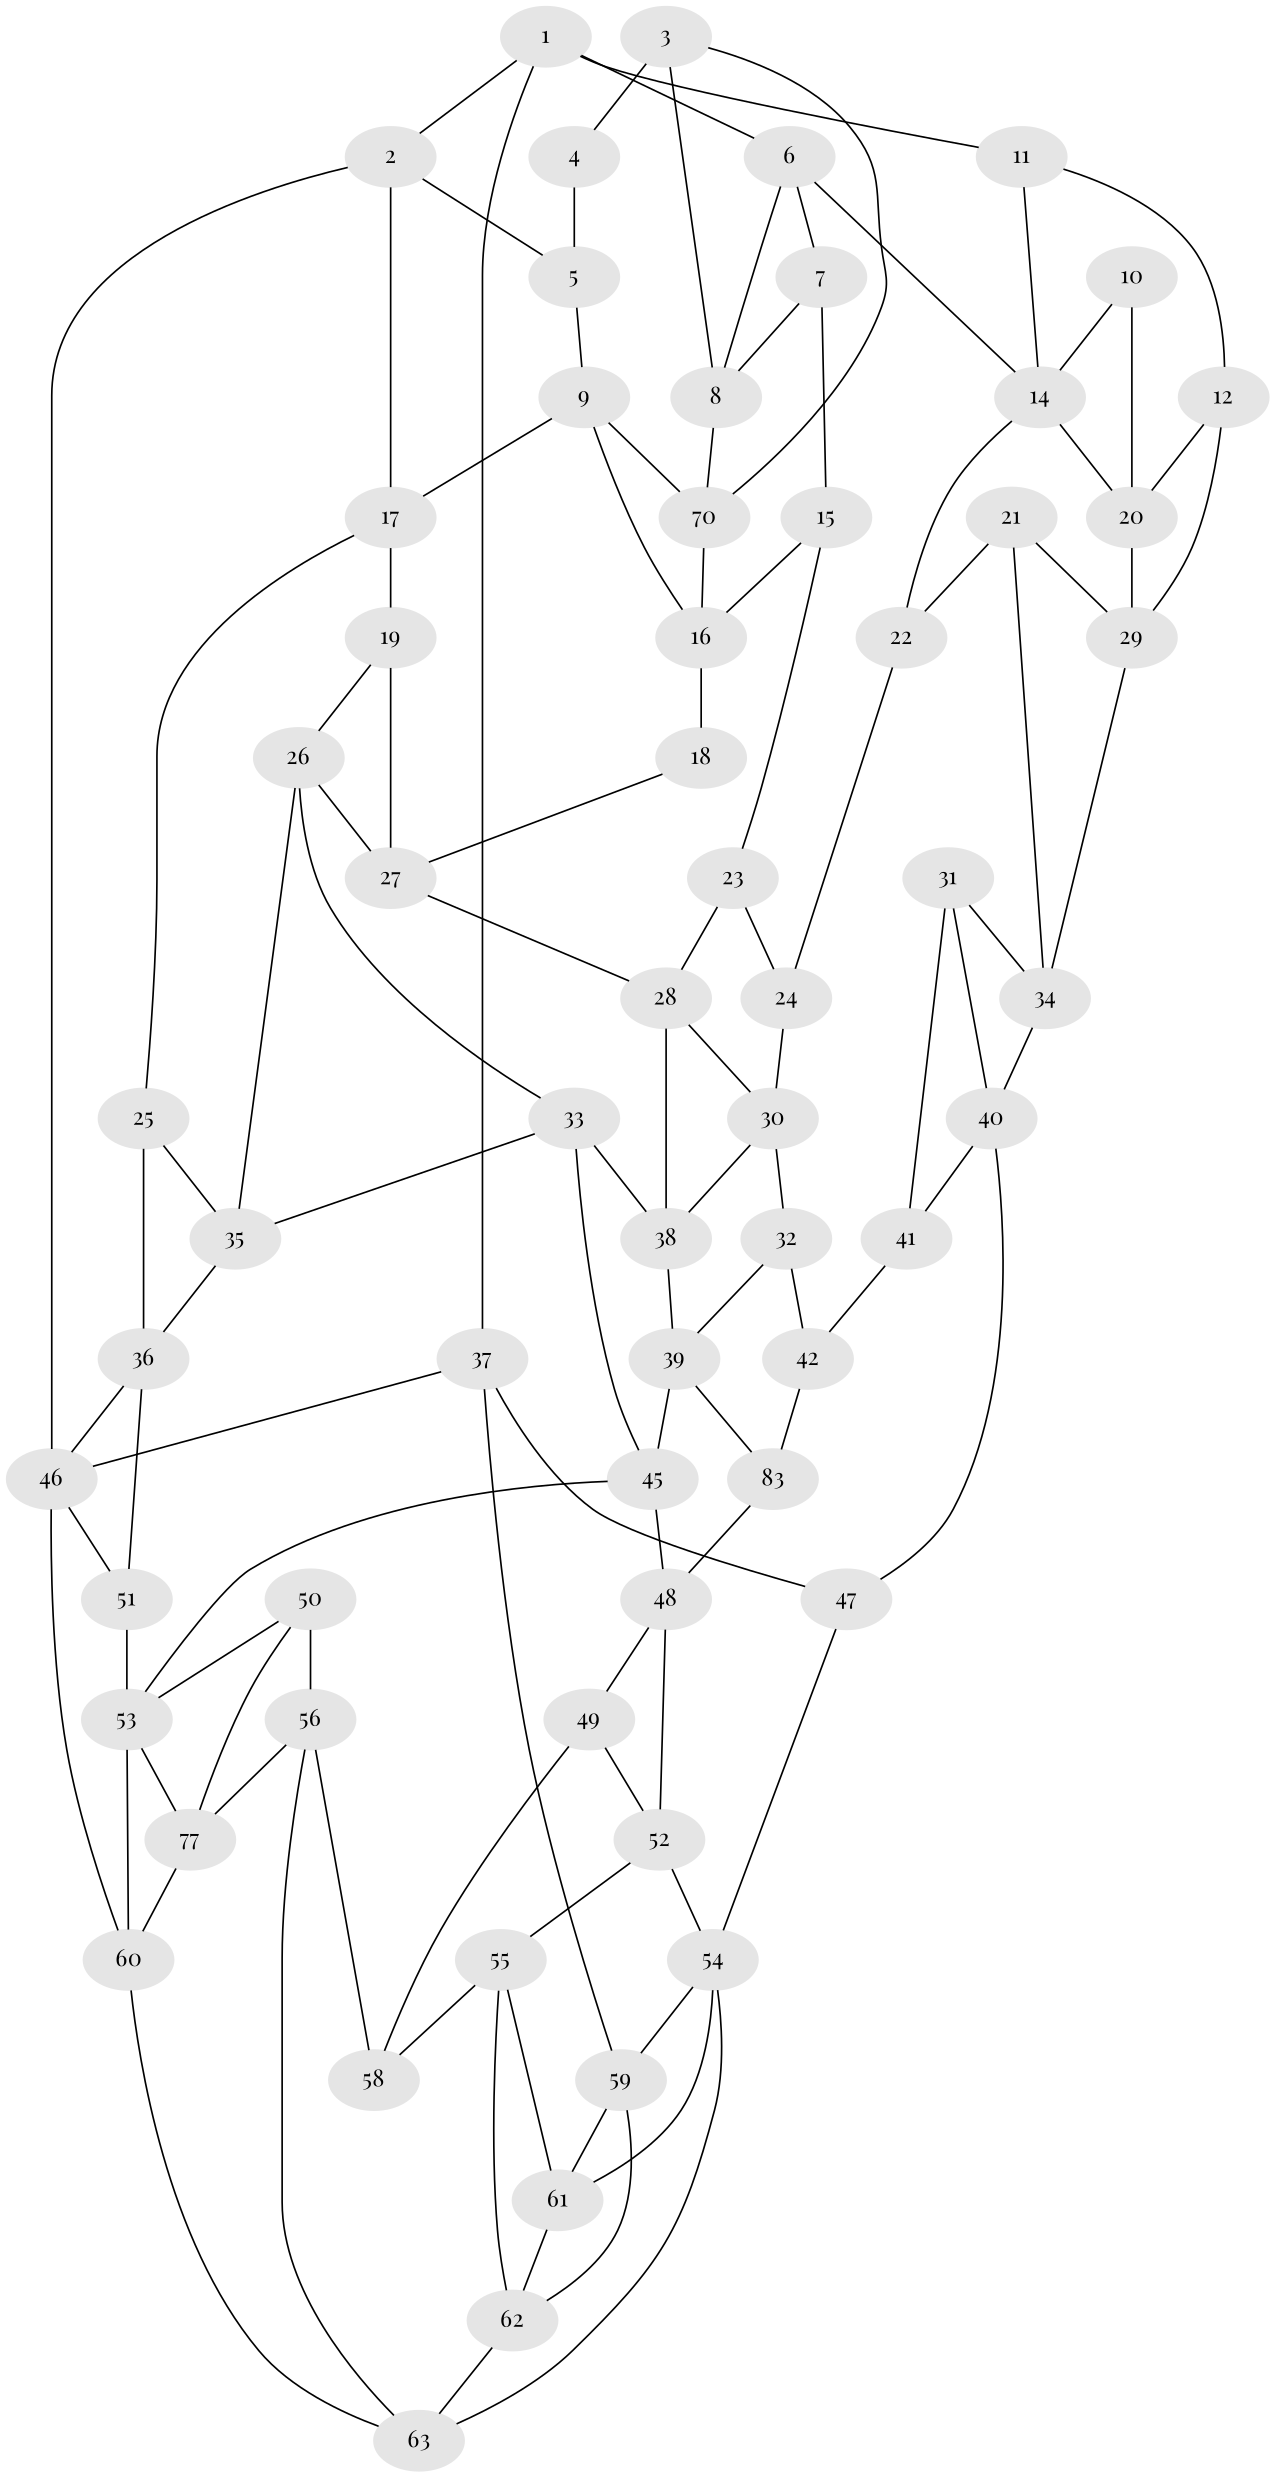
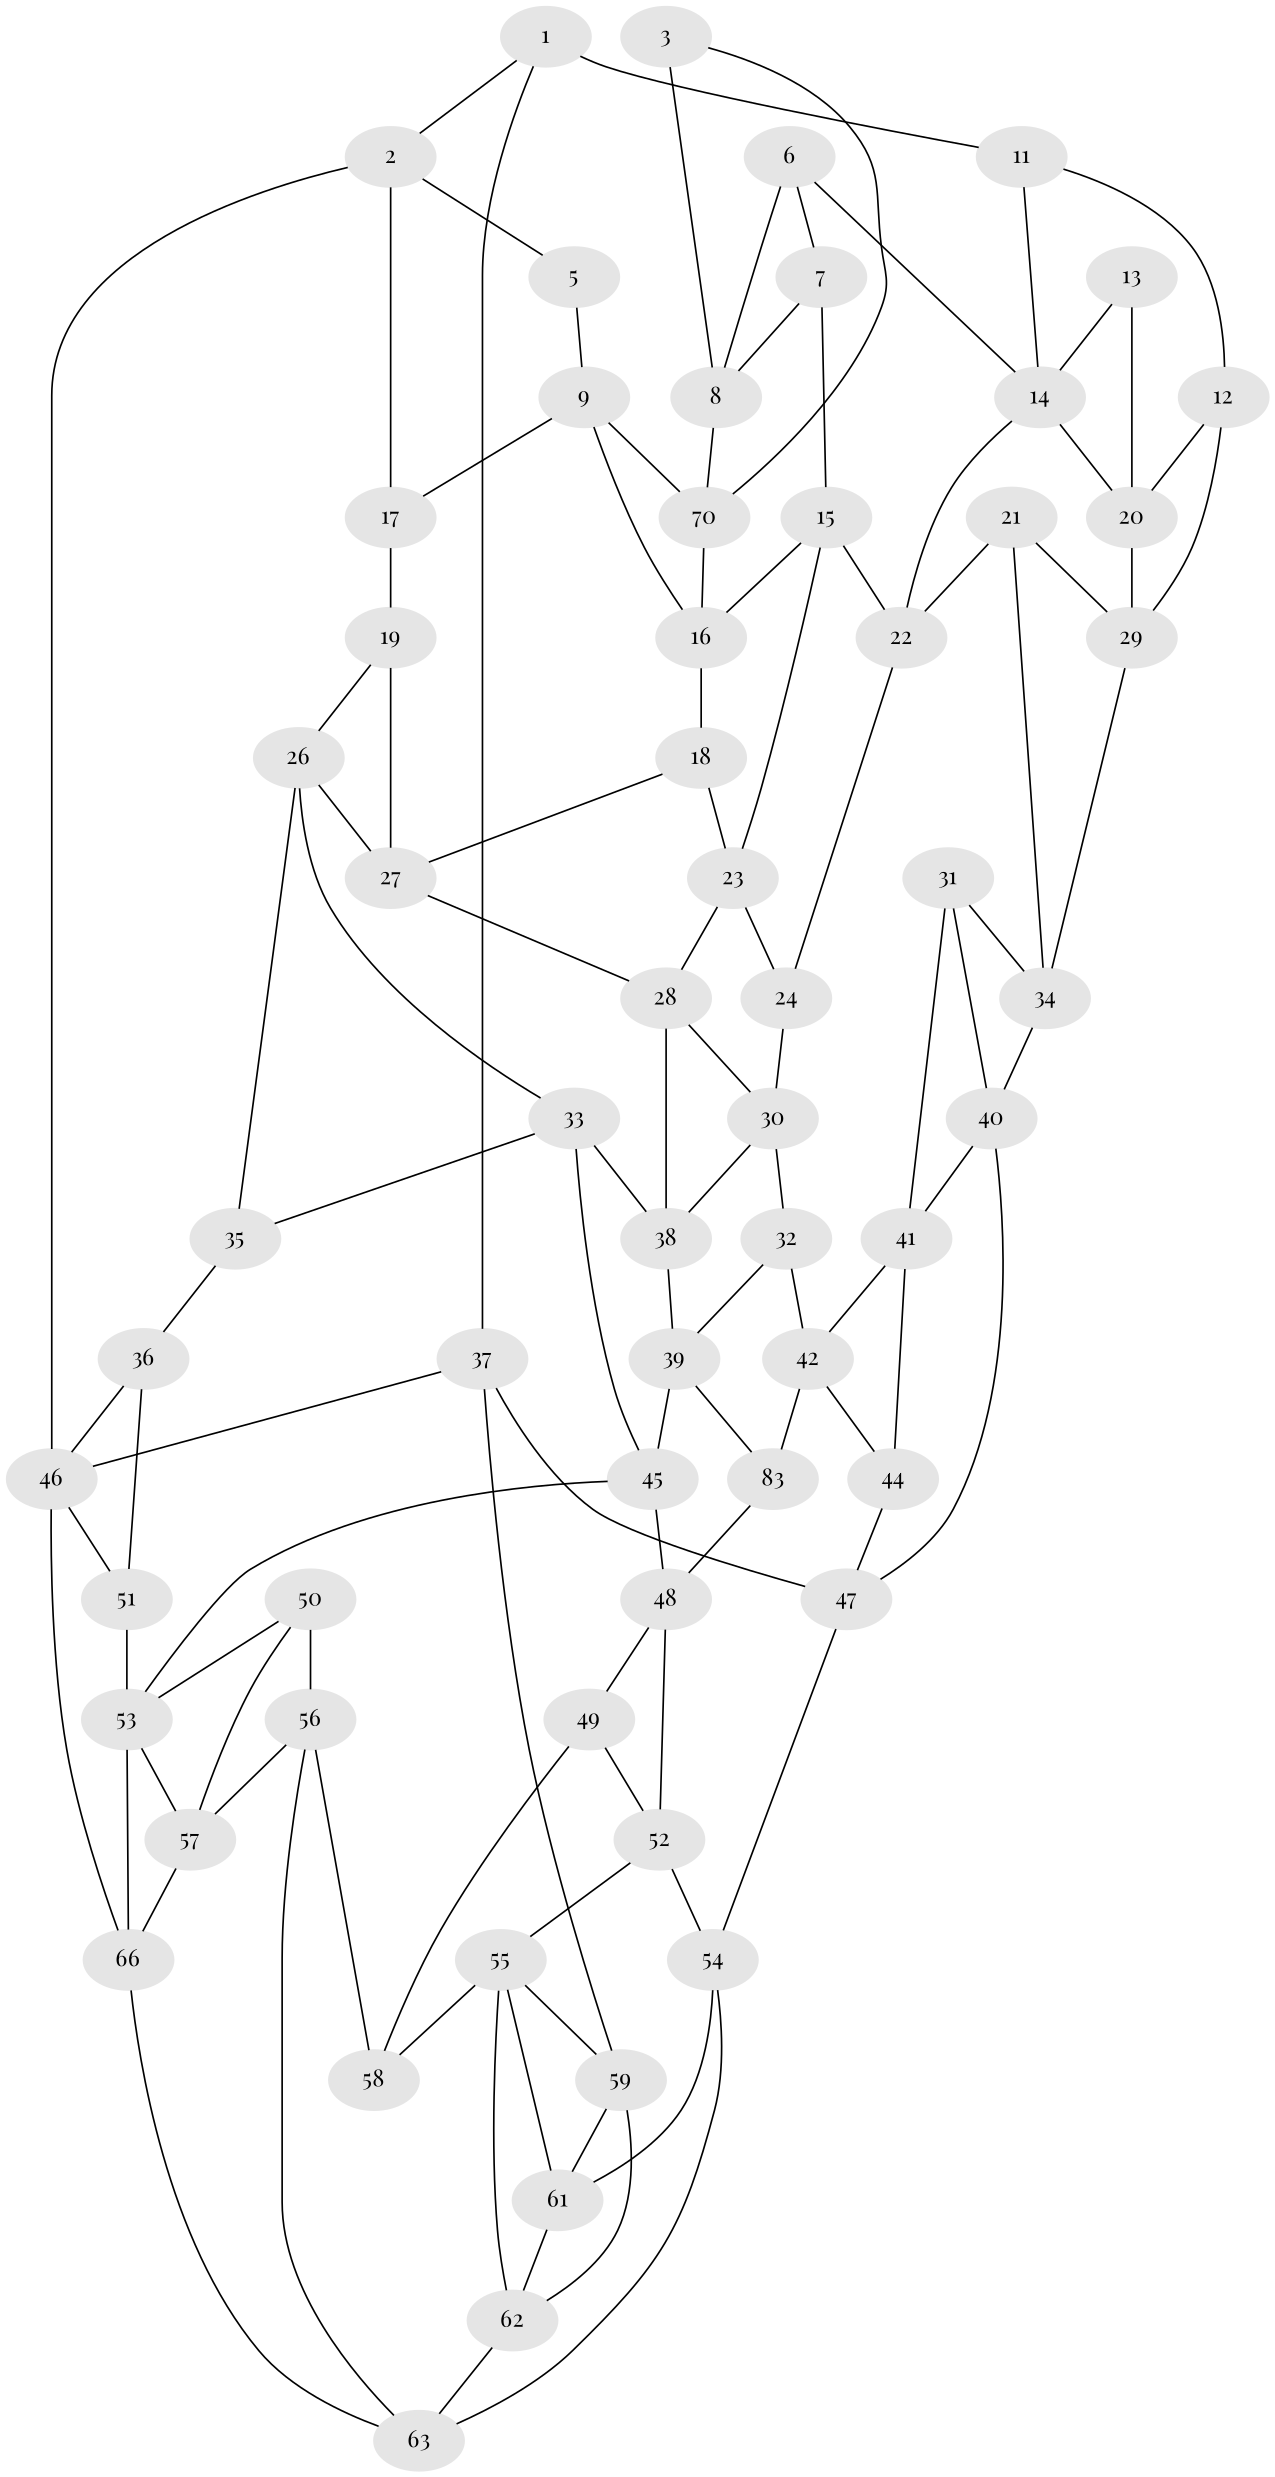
edge "1" -- "6": removed
node "4": removed
node "10": label "10" -> "13"
edge "15" -- "22": added
edge "18" -- "23": added
node "25": removed
node "44": added
node "77": label "77" -> "57"
node "60": label "60" -> "66"
edge "54" -- "59": now "55" -- "59"
